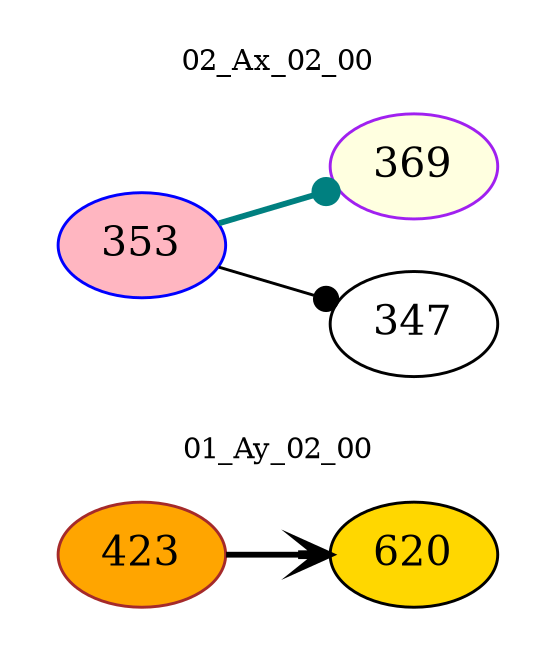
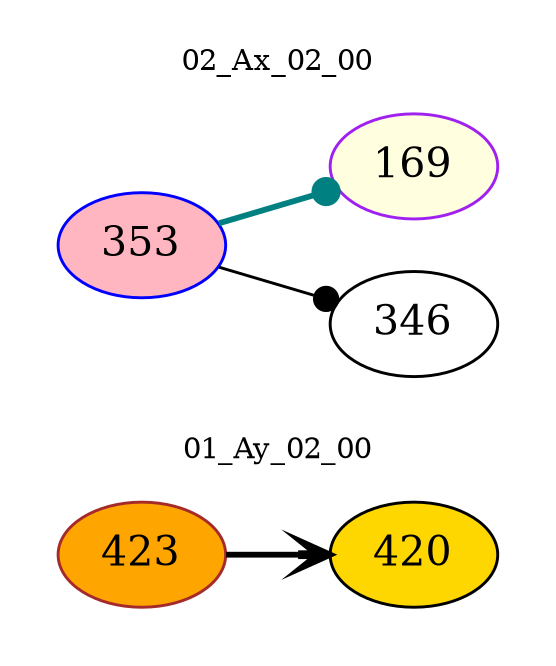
node "369": label "369" -> "169"
node "347": label "347" -> "346"
node "620": label "620" -> "420"
